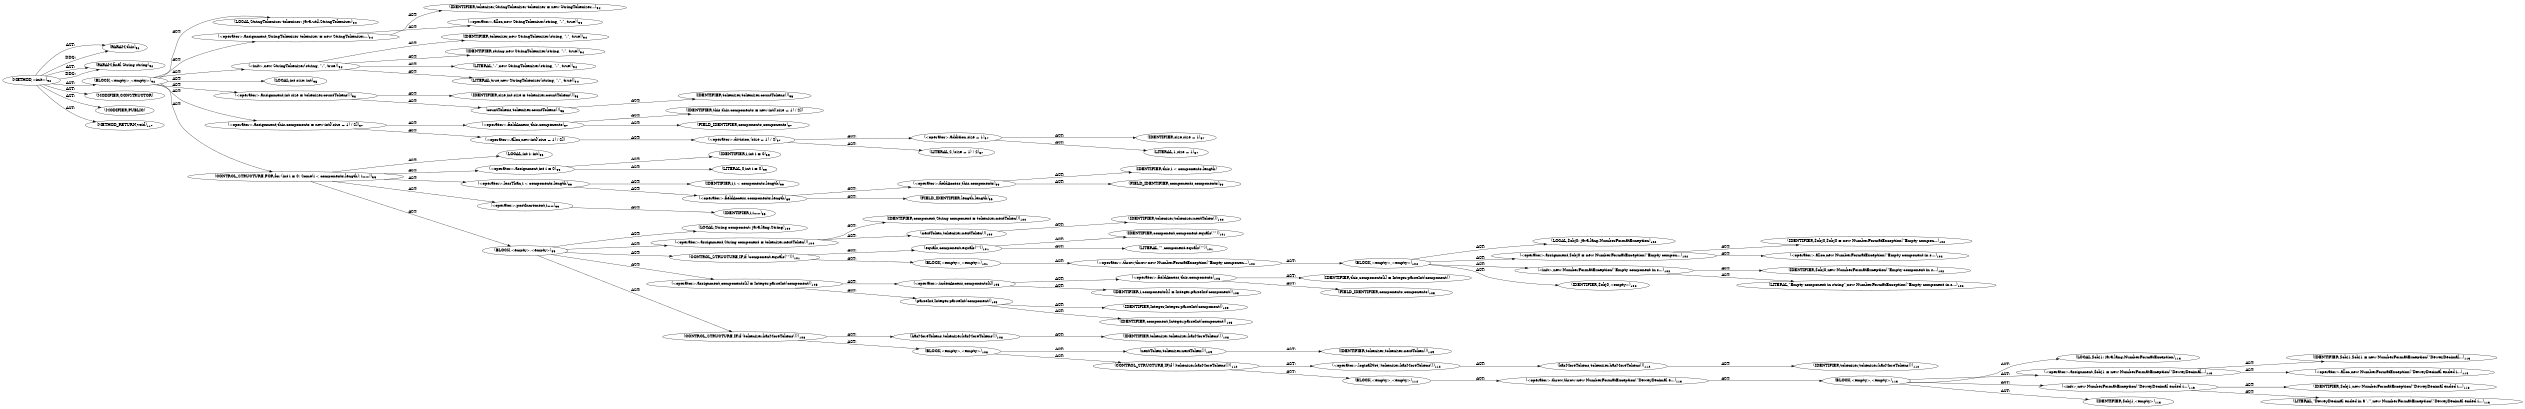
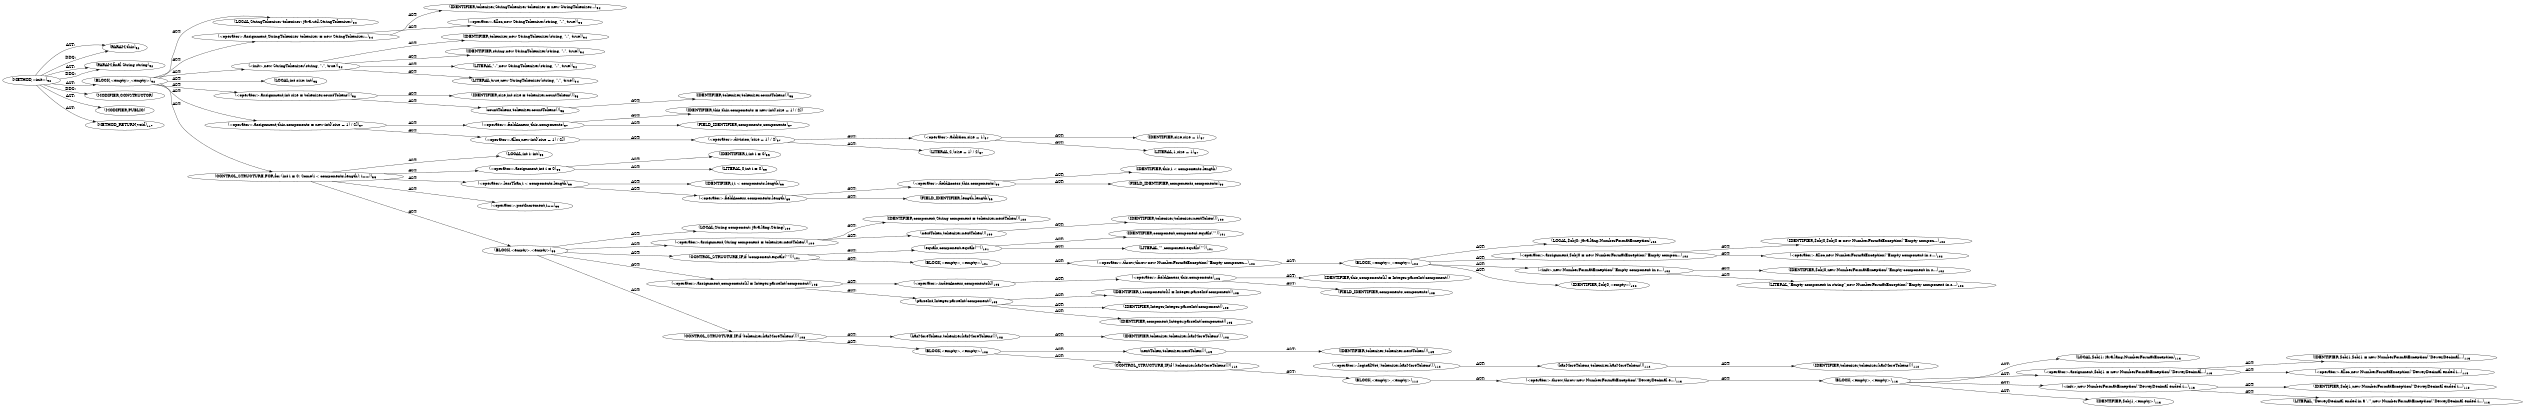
edge "(METHOD,<init>)" -> "(MODIFIER,CONSTRUCTOR)": label "AST: " -> "DDG: "
node "(IDENTIFIER,i,i++)": removed
edge "(<operator>.indexAccess,components[i])" -> "(IDENTIFIER,i,components[i] = Integer.parseInt(component))": now "(parseInt,Integer.parseInt(component))" -> "(IDENTIFIER,i,components[i] = Integer.parseInt(component))"
edge "(CONTROL_STRUCTURE,IF,if (!tokenizer.hasMoreTokens()))" -> "(<operator>.logicalNot,!tokenizer.hasMoreTokens())": removed, label "AST:"
